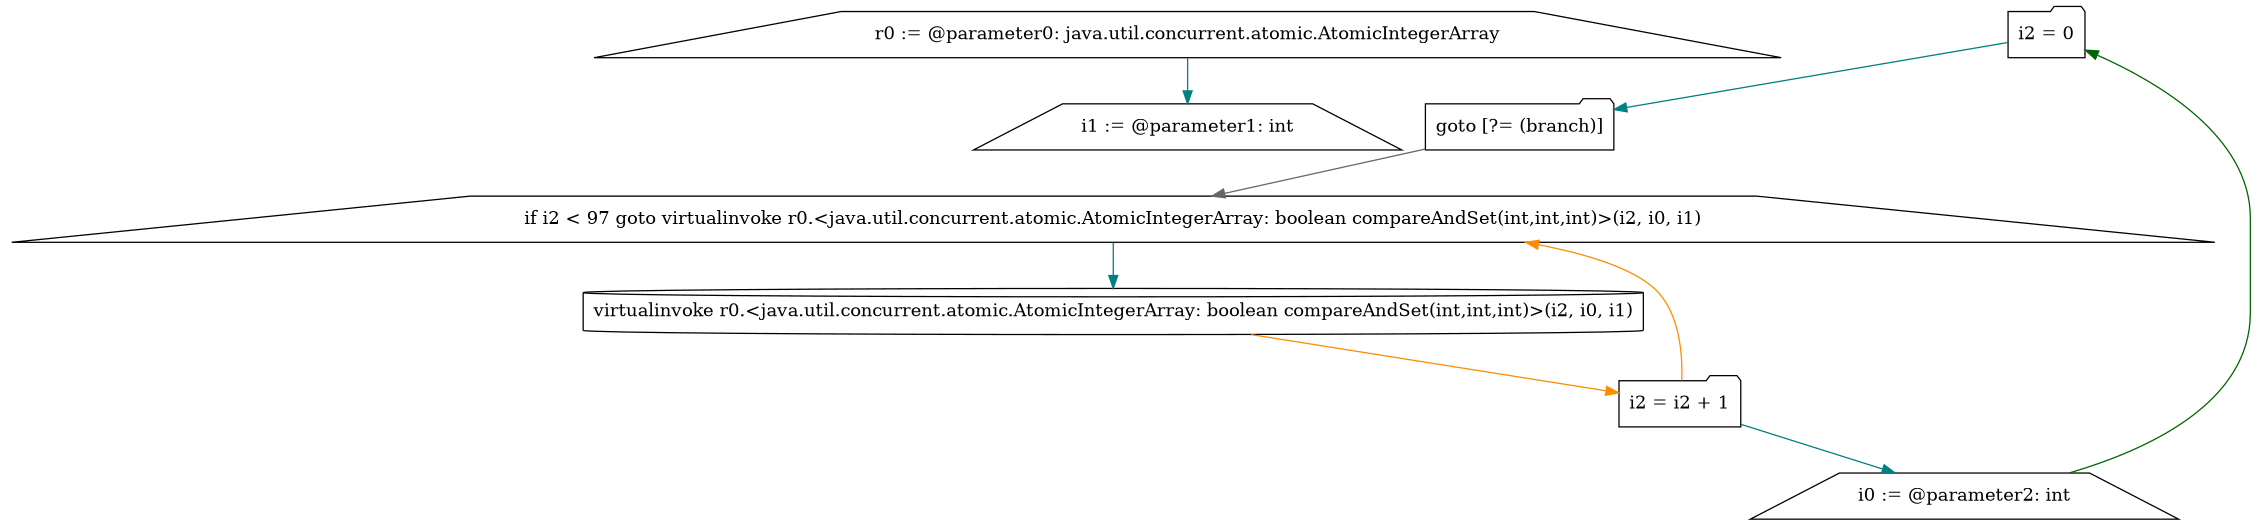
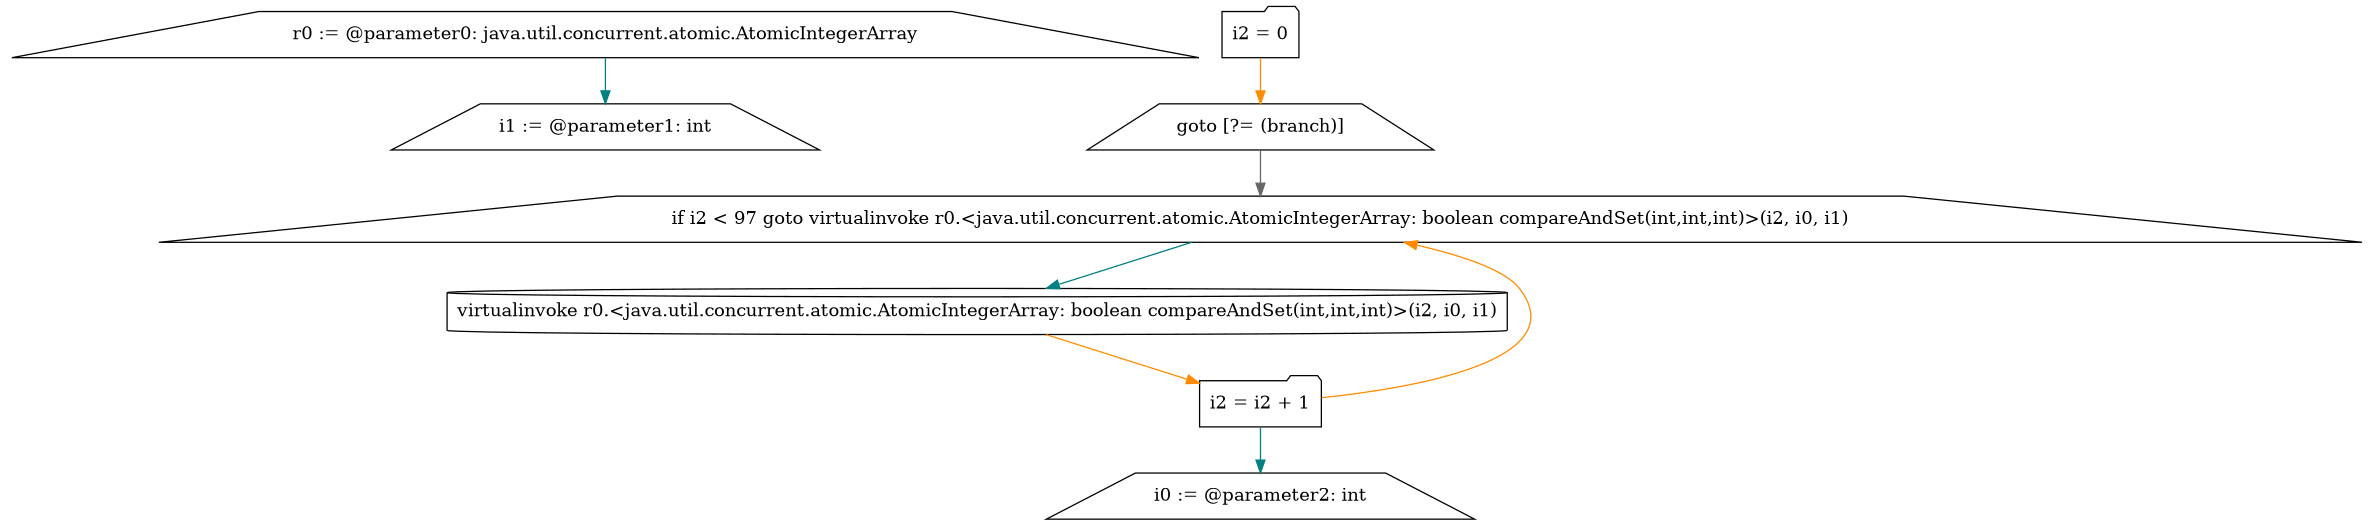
edge "i2 = 0" -> "goto [?= (branch)]": color teal -> darkorange
node "goto [?= (branch)]": shape folder -> trapezium
edge "i0 := @parameter2: int" -> "i2 = 0": removed
